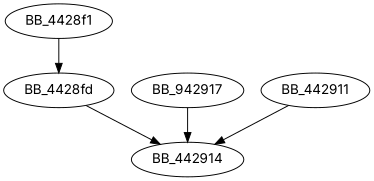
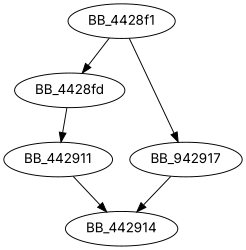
edge "BB_4428f1" -> "BB_942917": added
edge "BB_4428fd" -> "BB_442914": now "BB_4428fd" -> "BB_442911"
